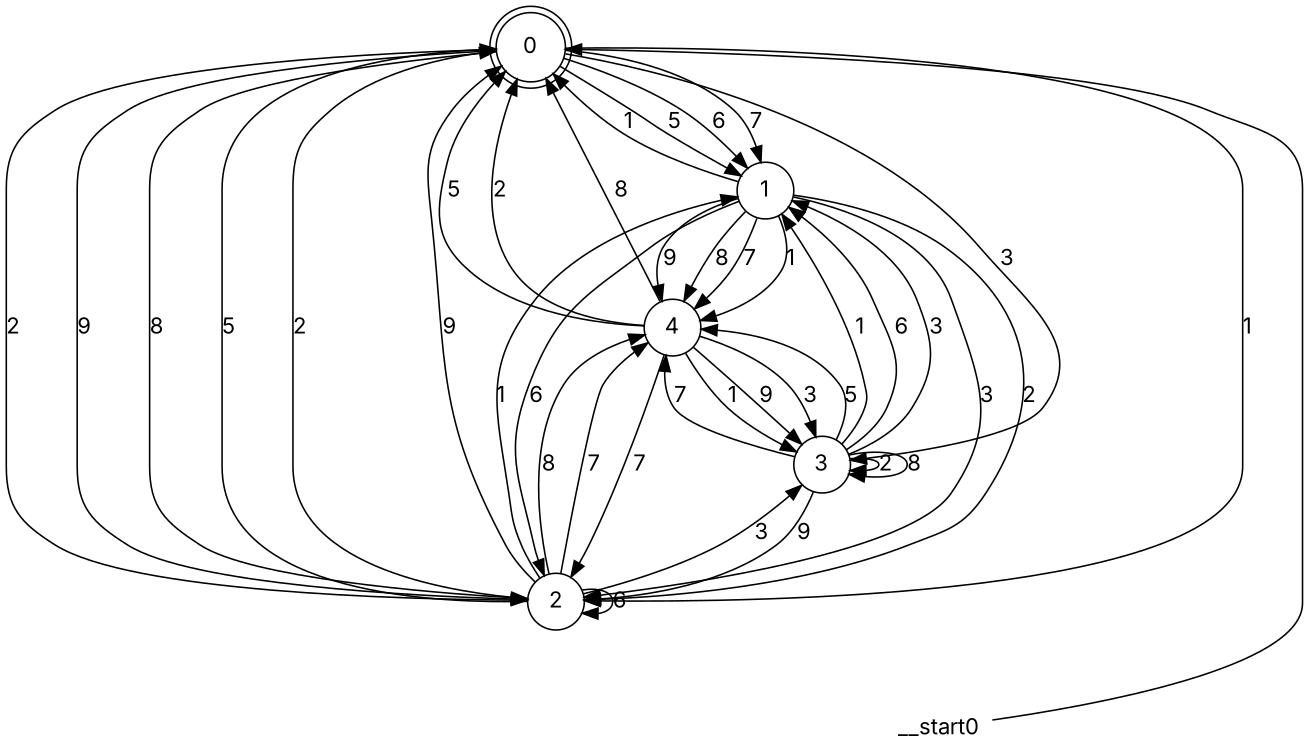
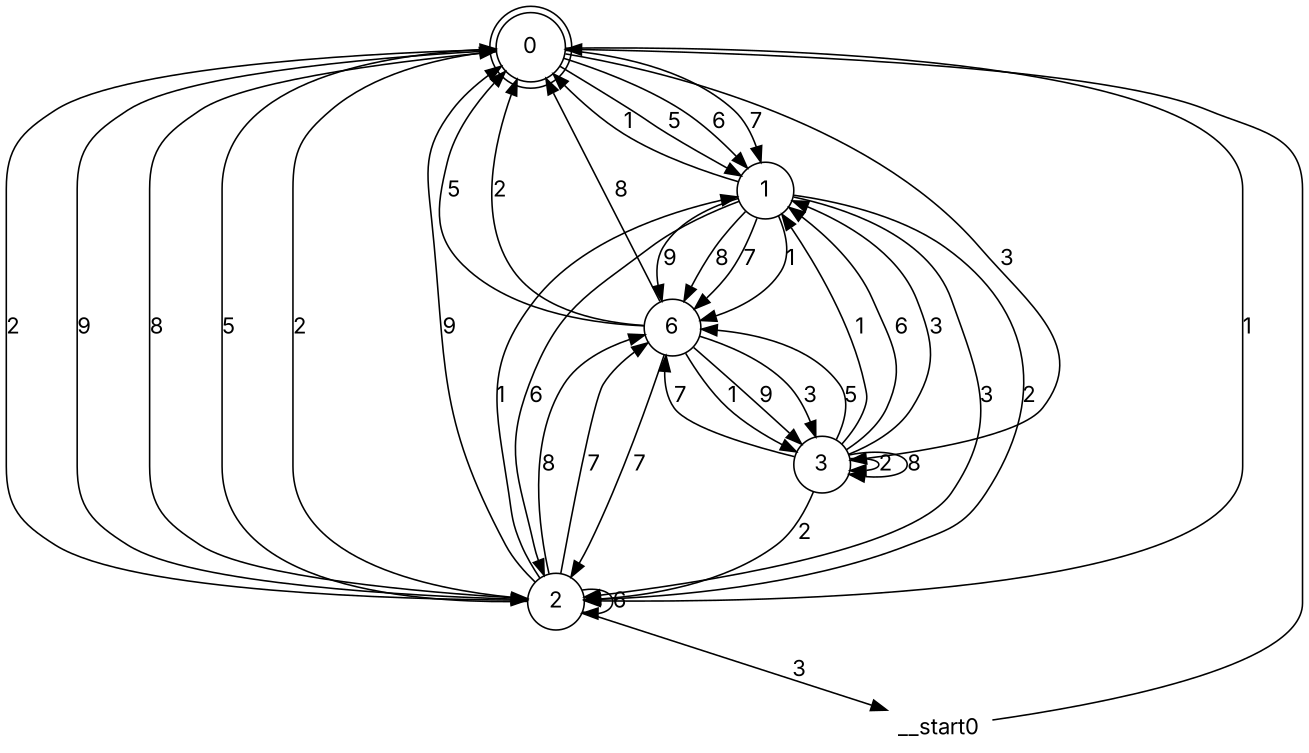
node "4": label "4" -> "6"
edge "3" -> "2": label "9" -> "2"
edge "2" -> "3": now "2" -> "__start0"
